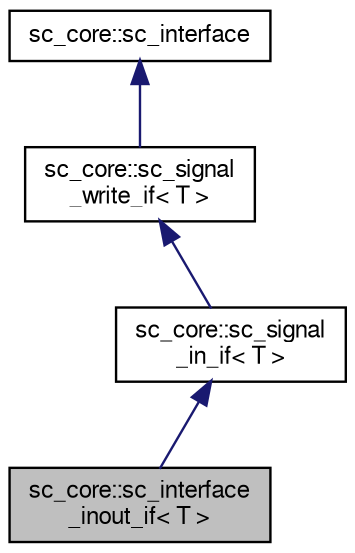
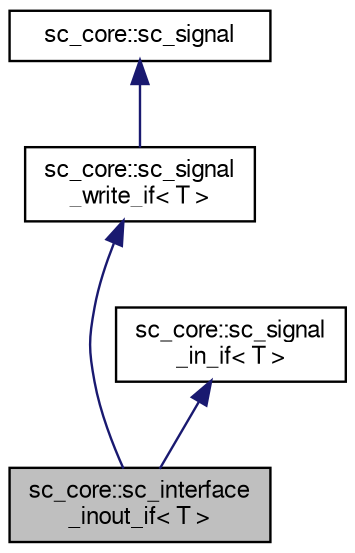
node "sc_core::sc_interface": label "sc_core::sc_interface" -> "sc_core::sc_signal"
edge "sc_core::sc_signal _in_if< T >" -> "sc_core::sc_signal _write_if< T >": now "sc_core::sc_interface _inout_if< T >" -> "sc_core::sc_signal _write_if< T >"
